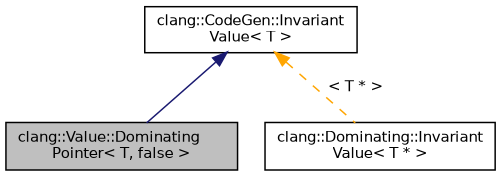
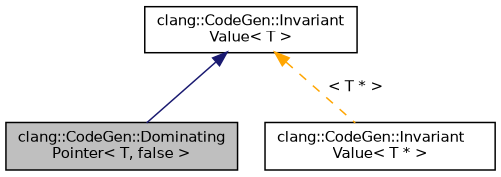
node "clang::Value::Dominating Pointer< T, false >": label "clang::Value::Dominating Pointer< T, false >" -> "clang::CodeGen::Dominating Pointer< T, false >"
node "clang::Dominating::Invariant Value< T * >": label "clang::Dominating::Invariant Value< T * >" -> "clang::CodeGen::Invariant Value< T * >"
